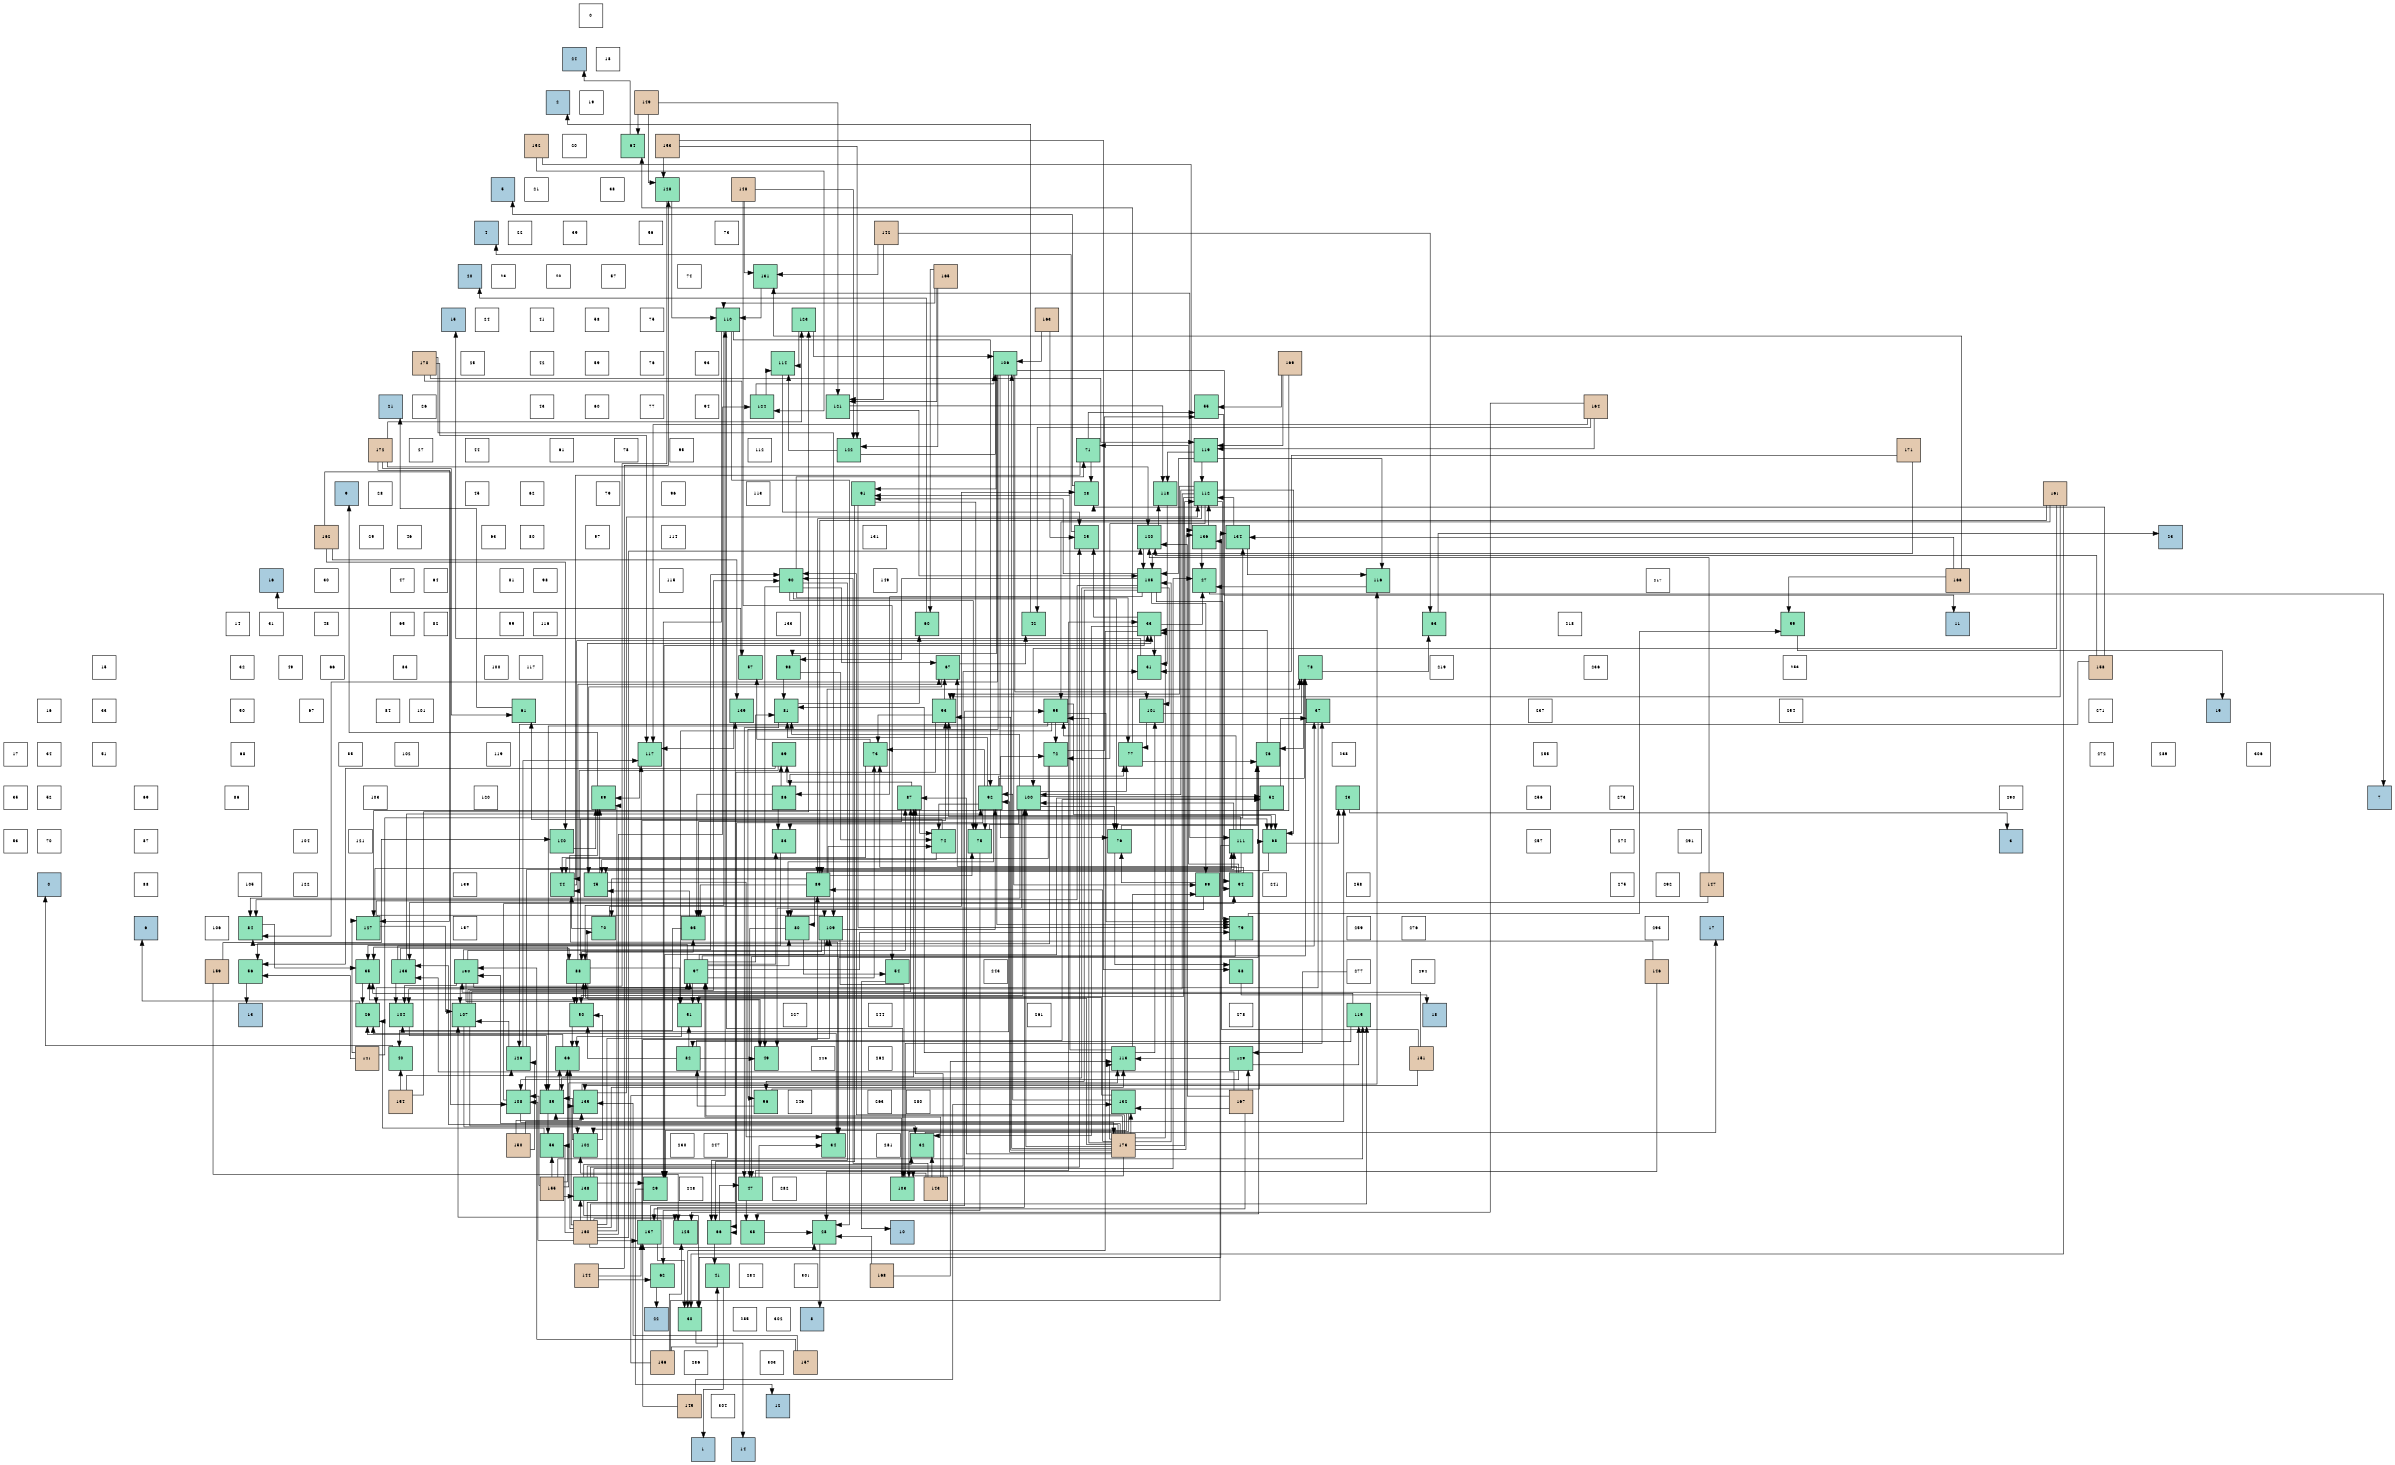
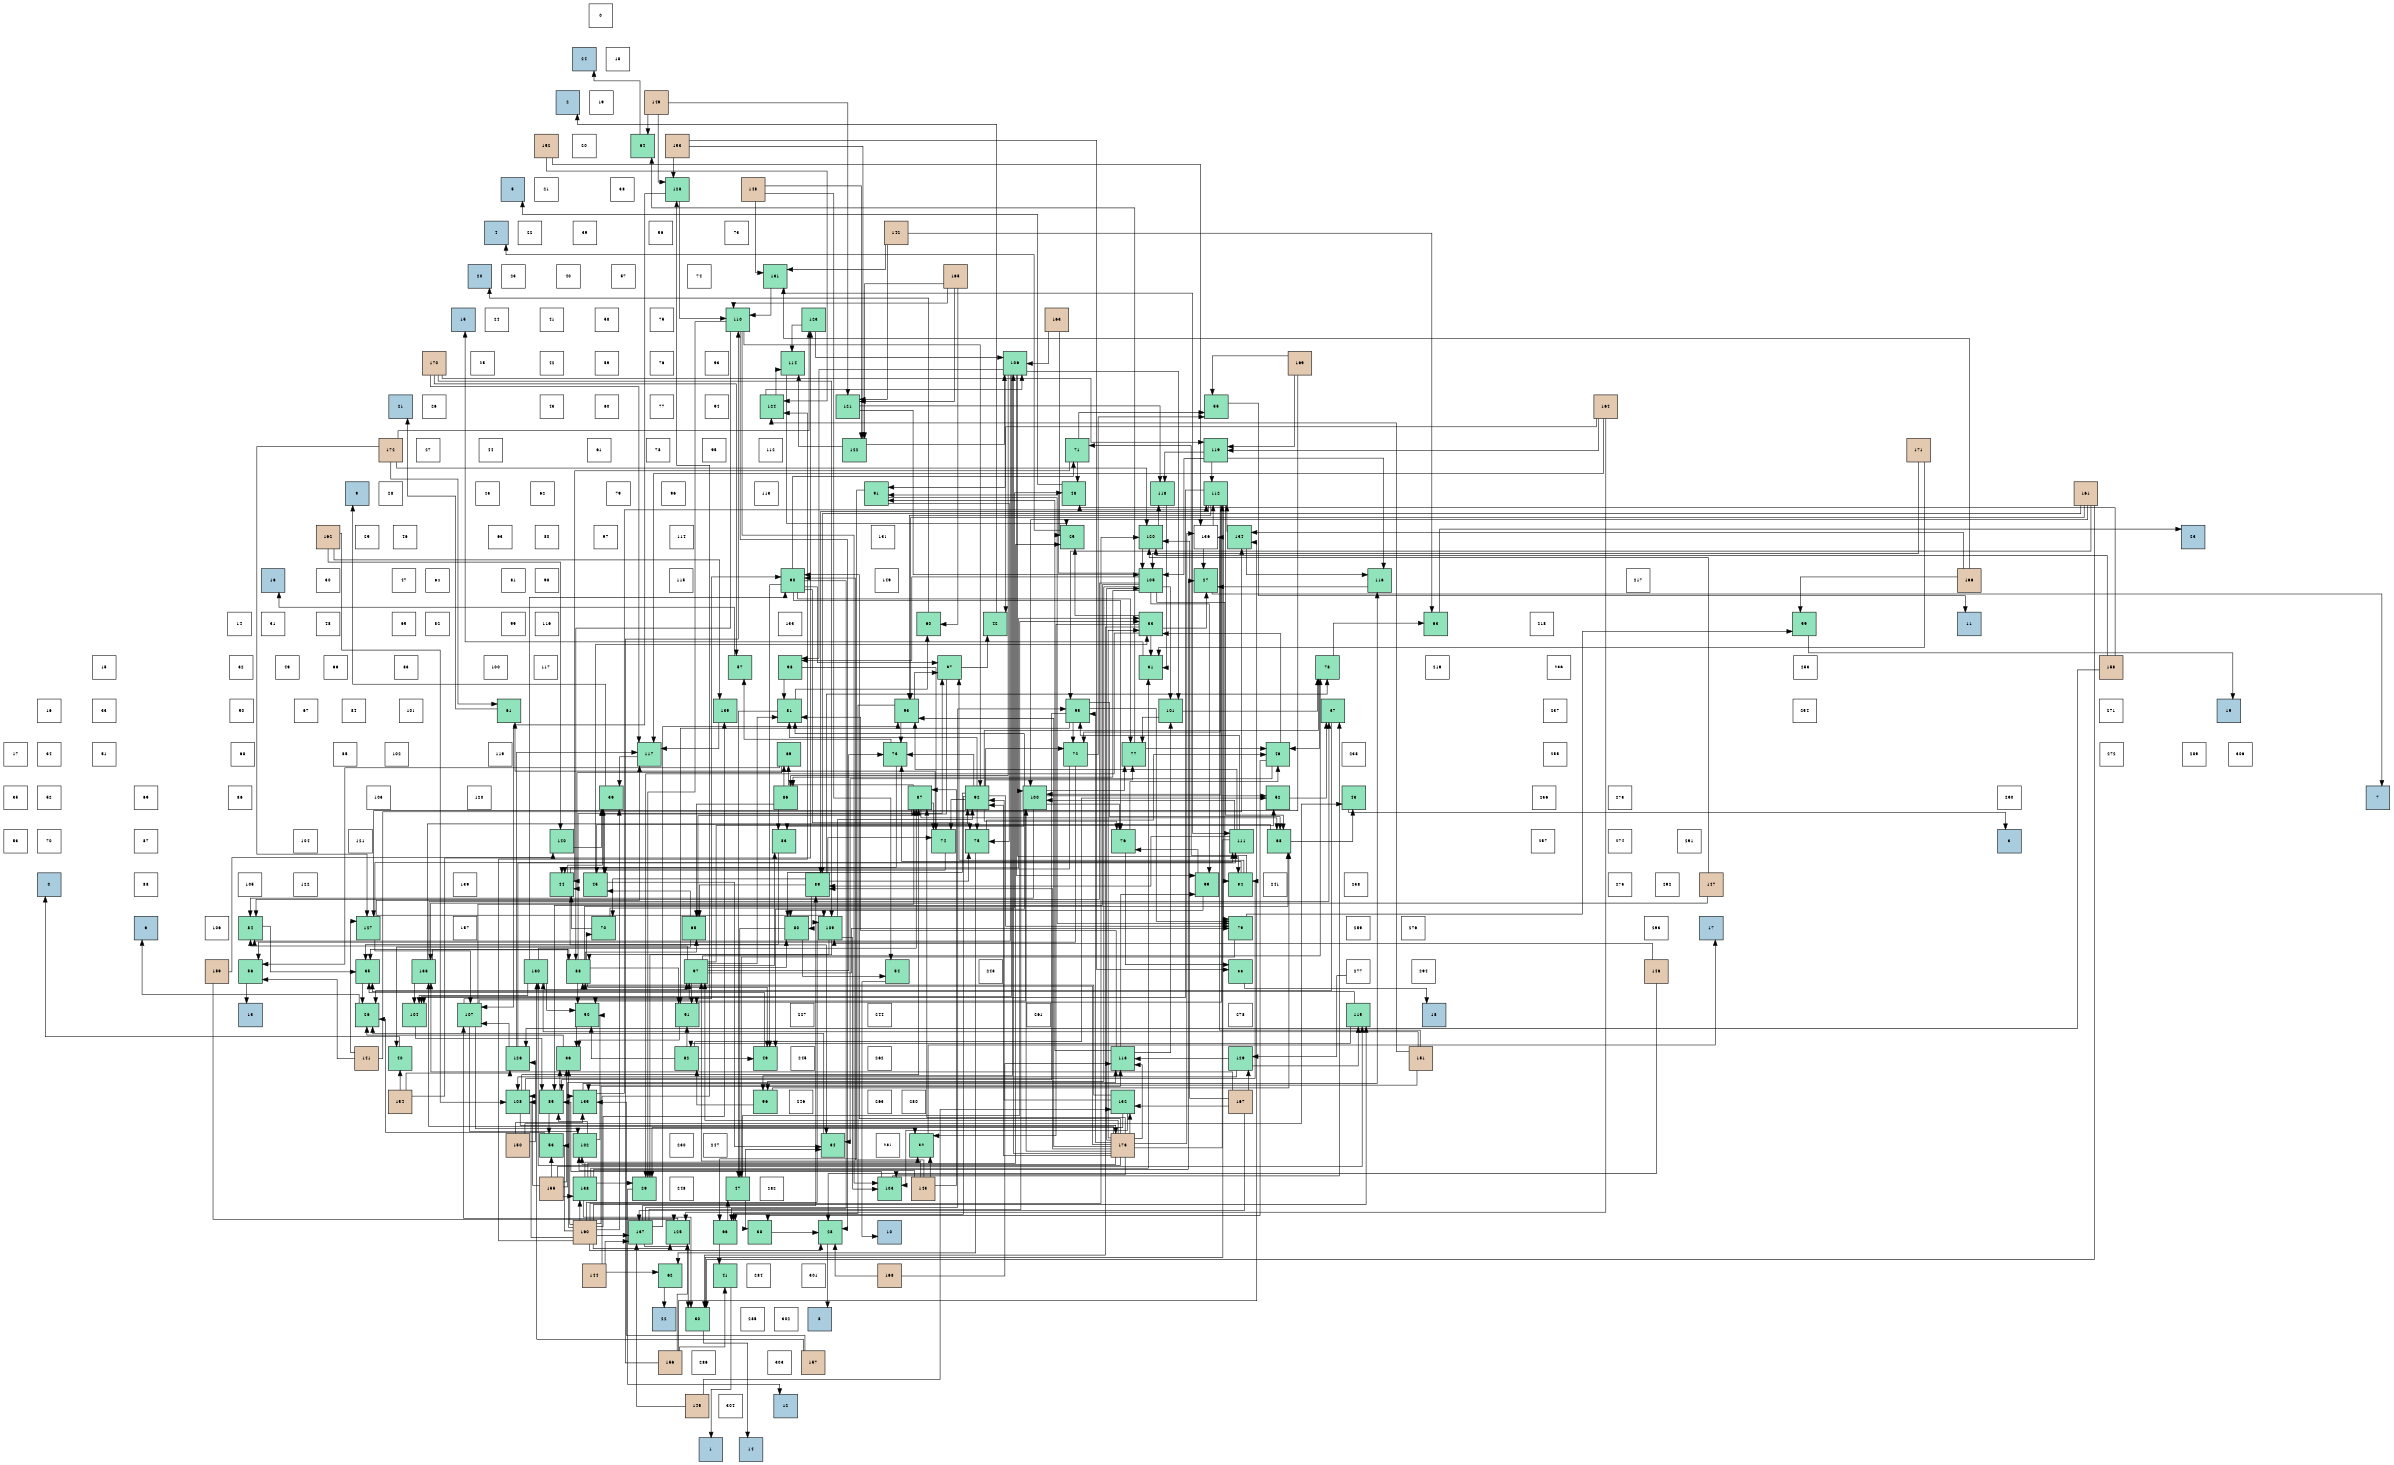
edge "151" -> "124": added
node "136": fillcolor #91e3bb -> #ffffff
